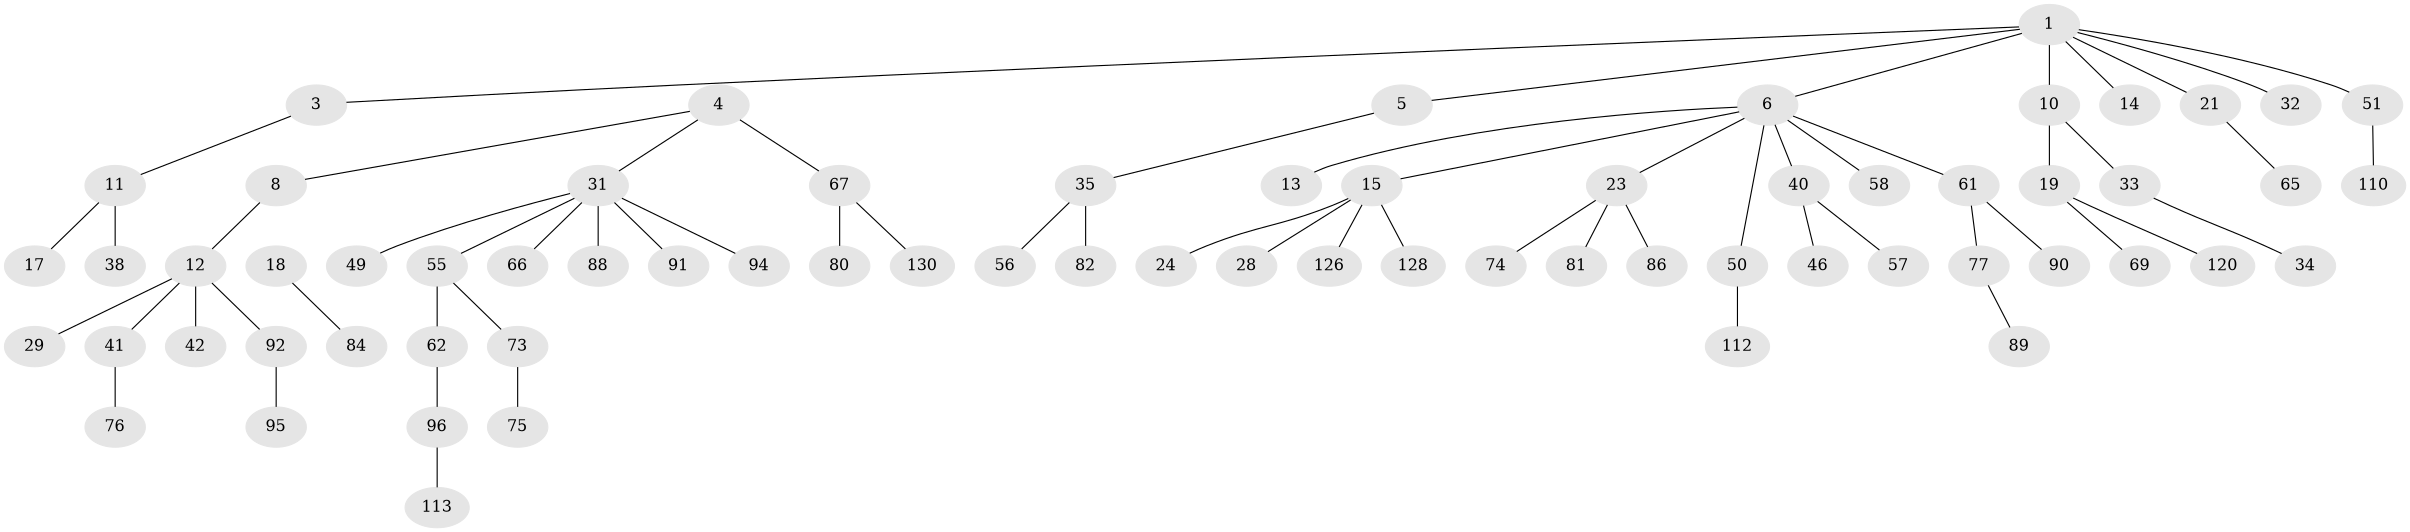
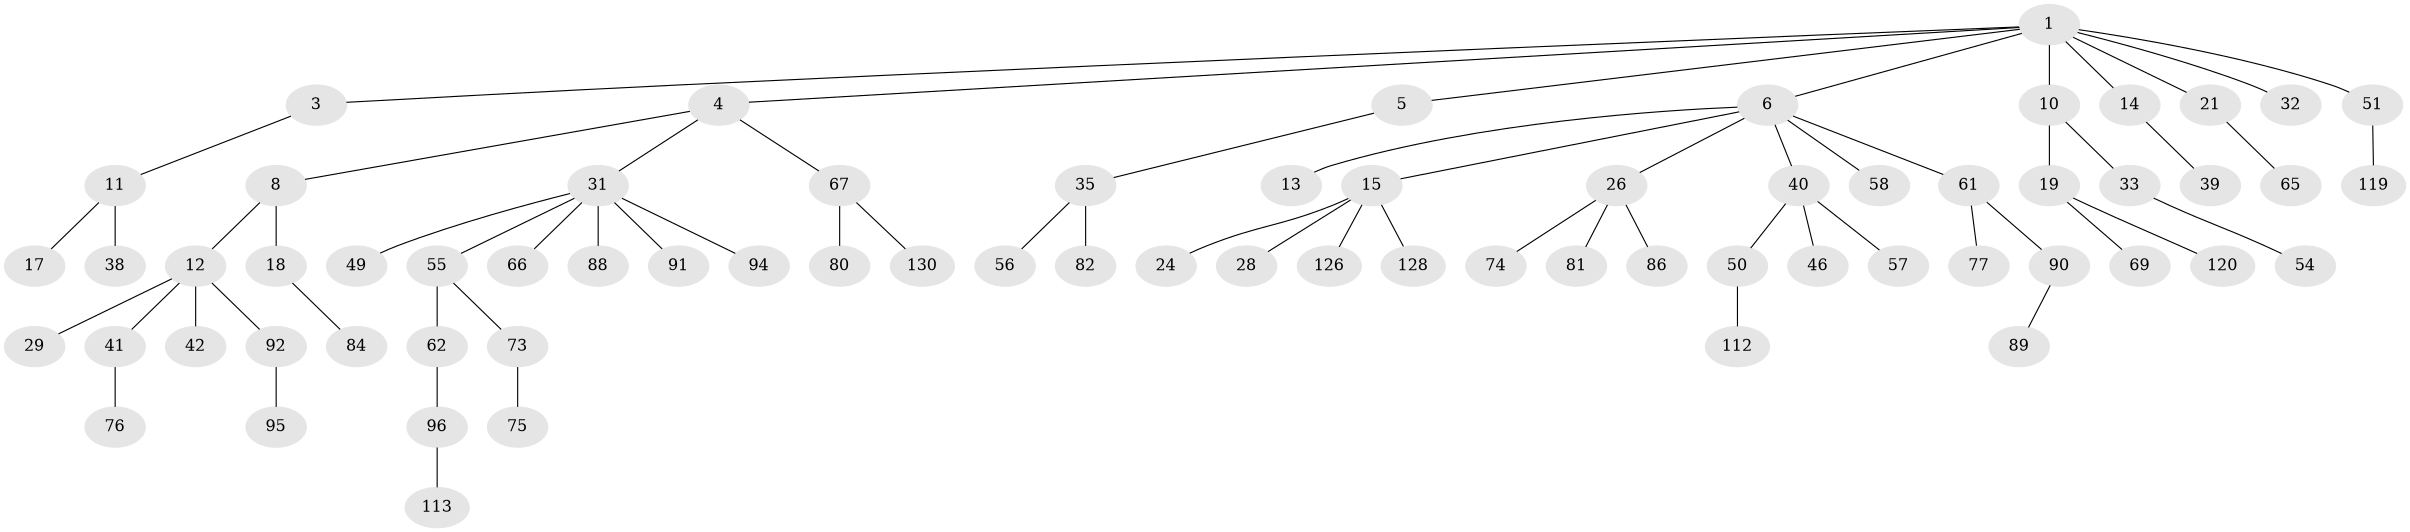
edge "1" -- "4": added
node "23": label "23" -> "26"
edge "6" -- "50": now "40" -- "50"
node "39": added
node "110": label "110" -> "119"
edge "8" -- "18": added
node "34": label "34" -> "54"
edge "77" -- "89": now "90" -- "89"
